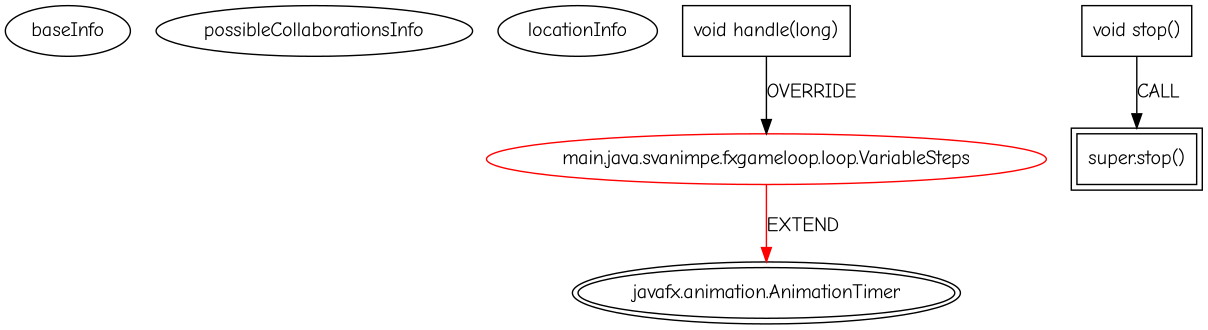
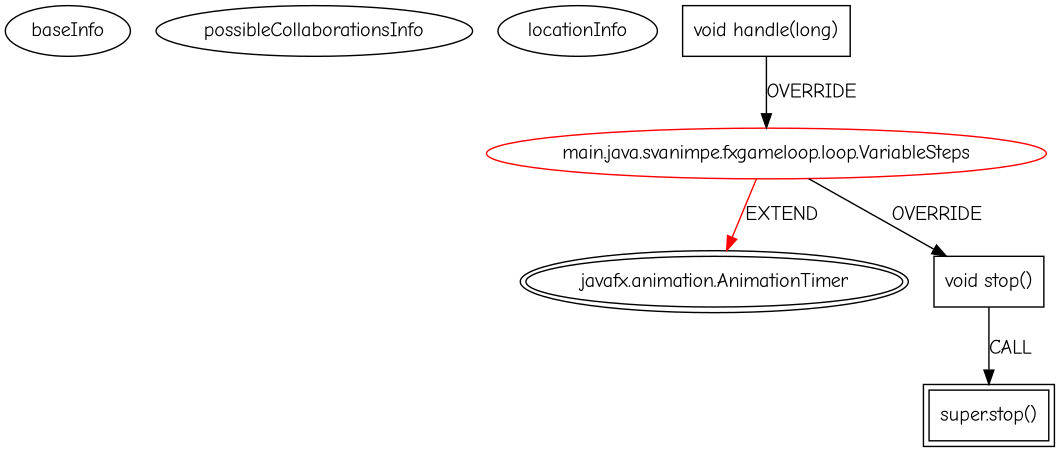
edge "main.java.svanimpe.fxgameloop.loop.VariableSteps" -> "void stop()": added, label "OVERRIDE"
